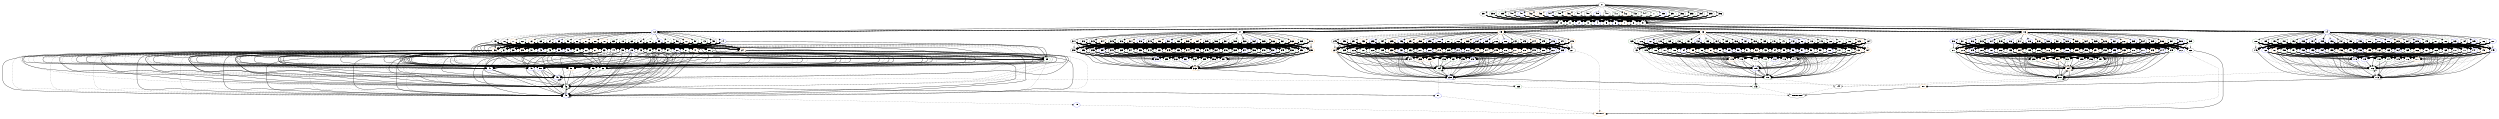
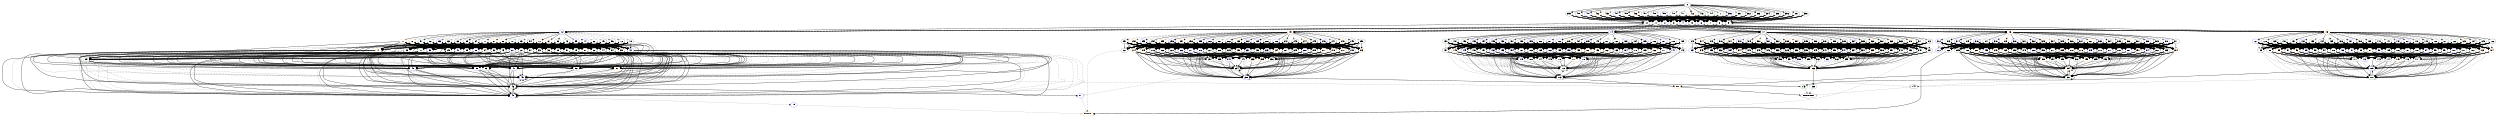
edge "30" -> "45": removed
